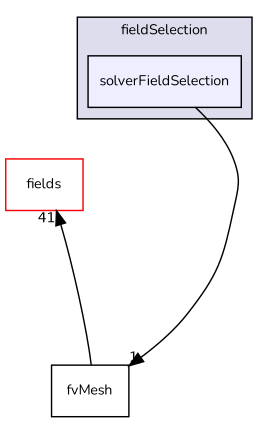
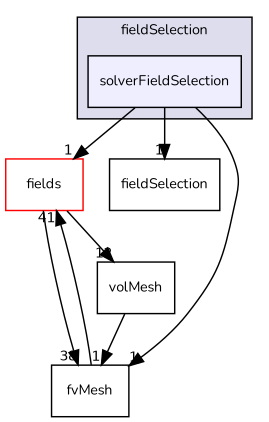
edge "solverFieldSelection" -> "fields": added
node "fieldSelection": added
edge "fields" -> "fvMesh": added
node "volMesh": added
